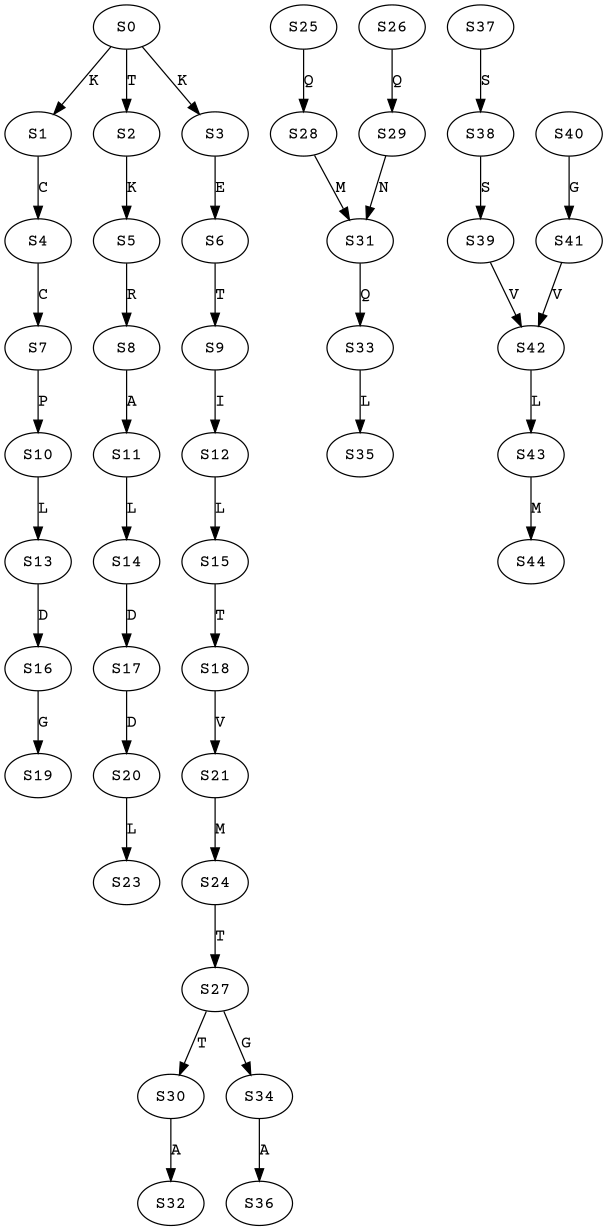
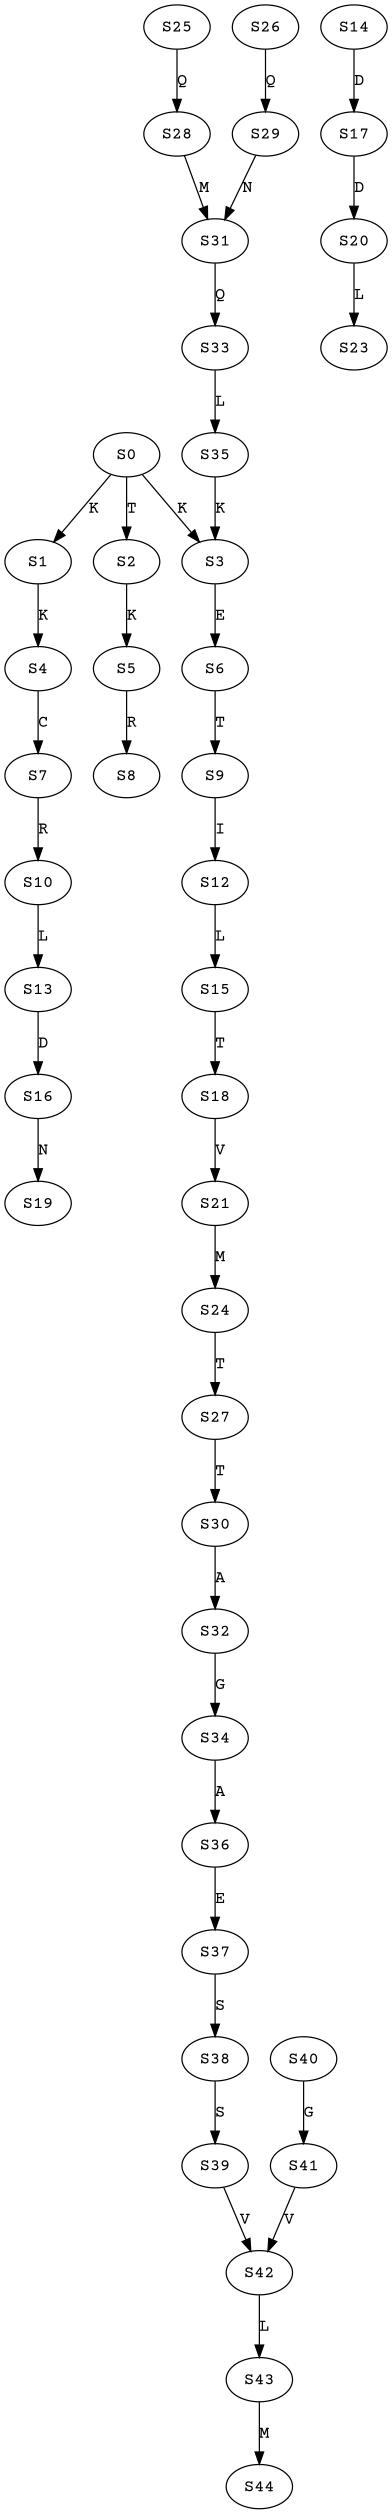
edge "S1" -> "S4": label "C" -> "K"
edge "S7" -> "S10": label "P" -> "R"
node "S11": removed
edge "S35" -> "S3": added, label "K"
edge "S16" -> "S19": label "G" -> "N"
edge "S27" -> "S34": now "S32" -> "S34"
edge "S36" -> "S37": added, label "E"
